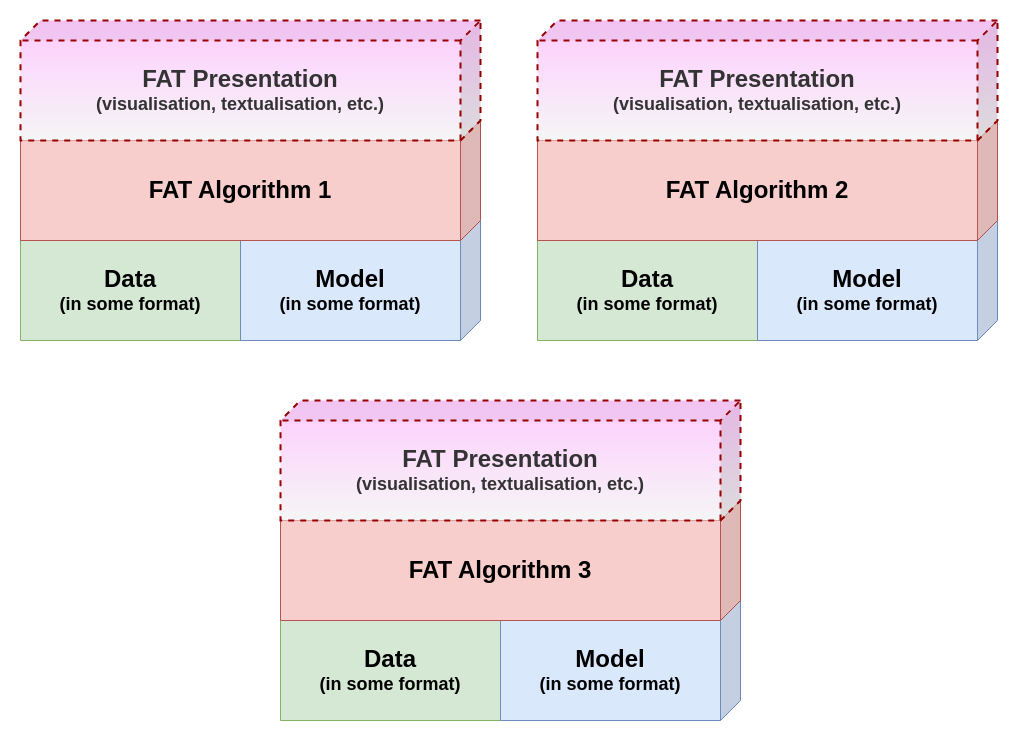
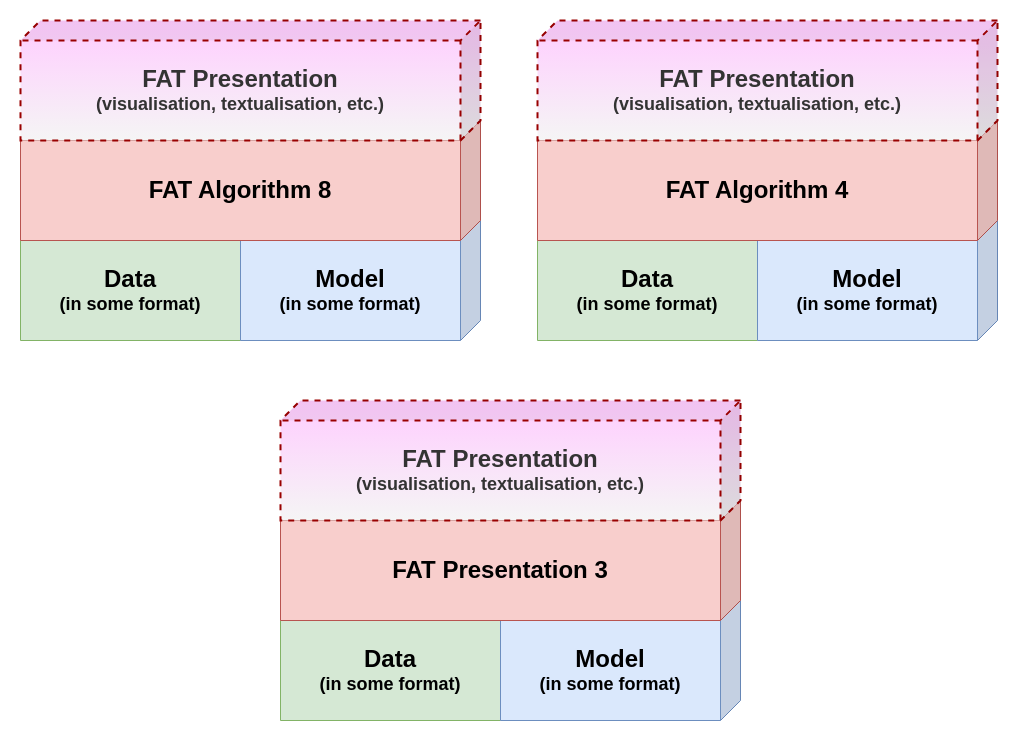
node "FAT Algorithm 1": label "FAT Algorithm 1" -> "FAT Algorithm 8"
node "FAT Algorithm 2": label "FAT Algorithm 2" -> "FAT Algorithm 4"
node "FAT Algorithm 3": label "FAT Algorithm 3" -> "FAT Presentation 3"
